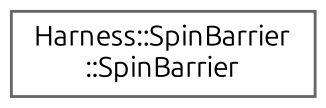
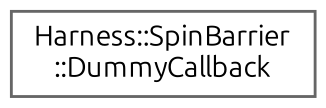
node "Harness::SpinBarrier ::SpinBarrier": label "Harness::SpinBarrier ::SpinBarrier" -> "Harness::SpinBarrier ::DummyCallback"
